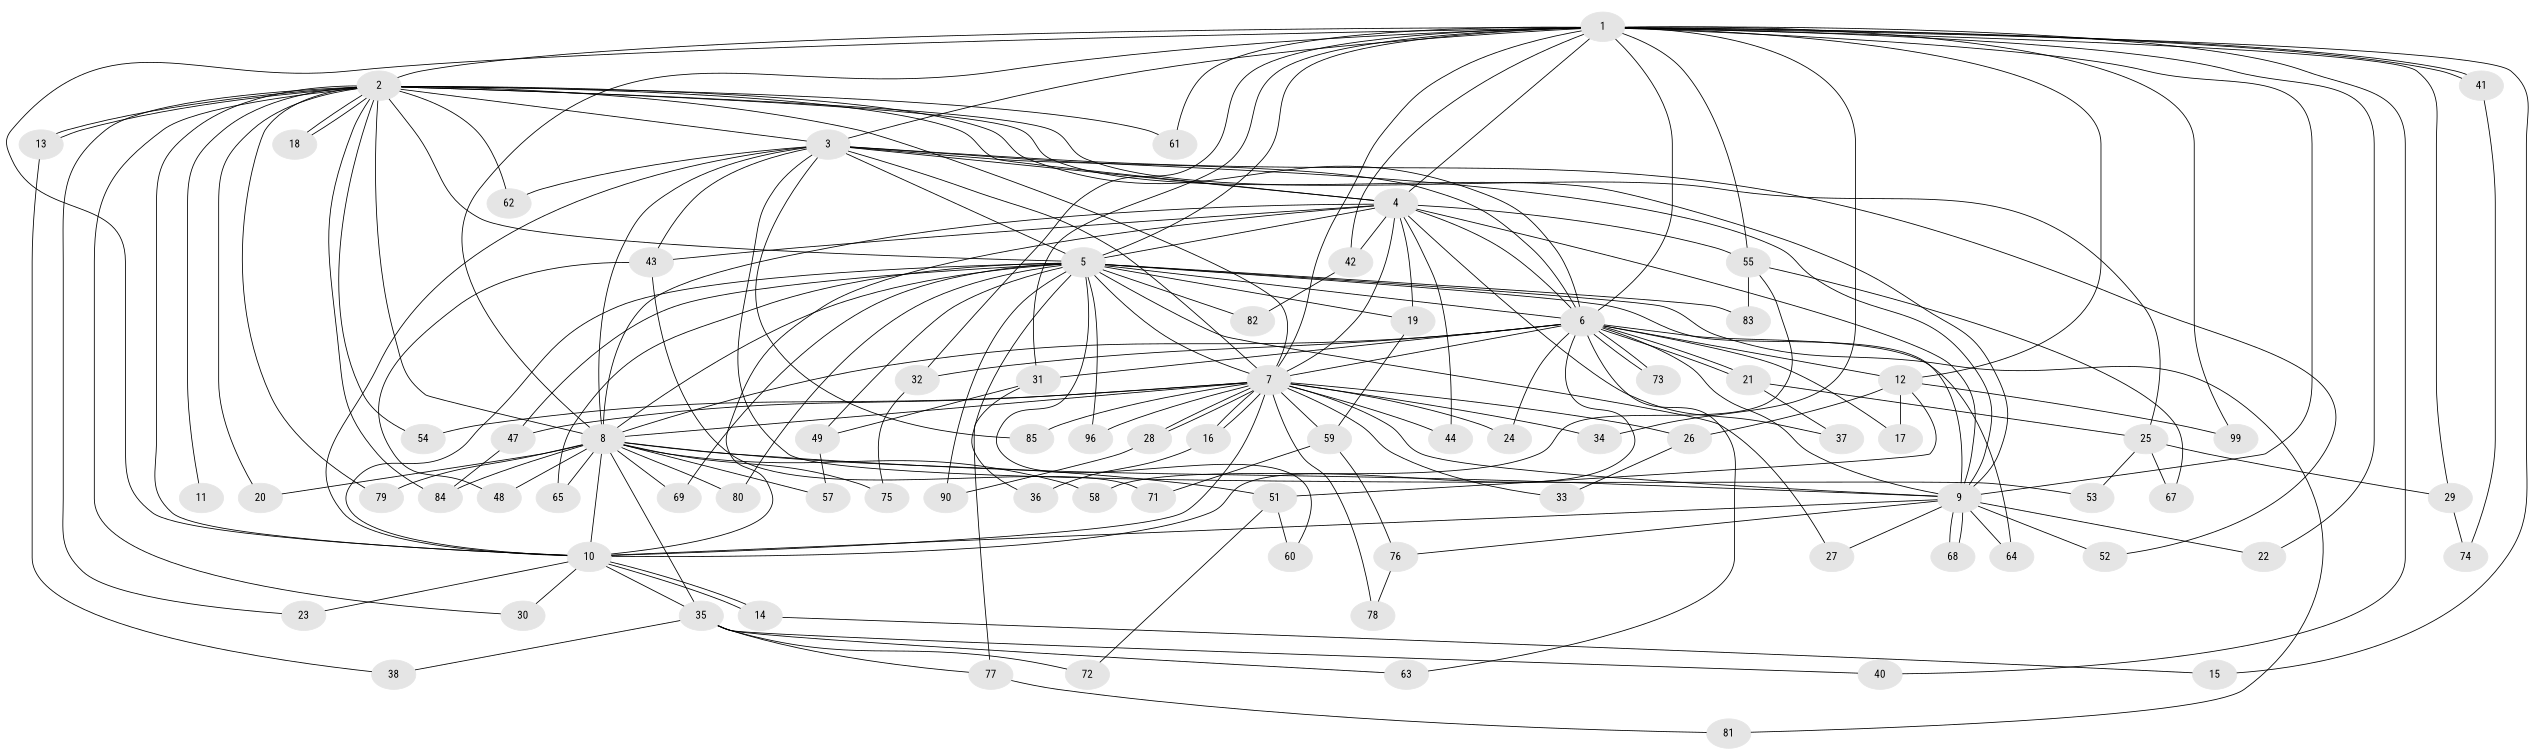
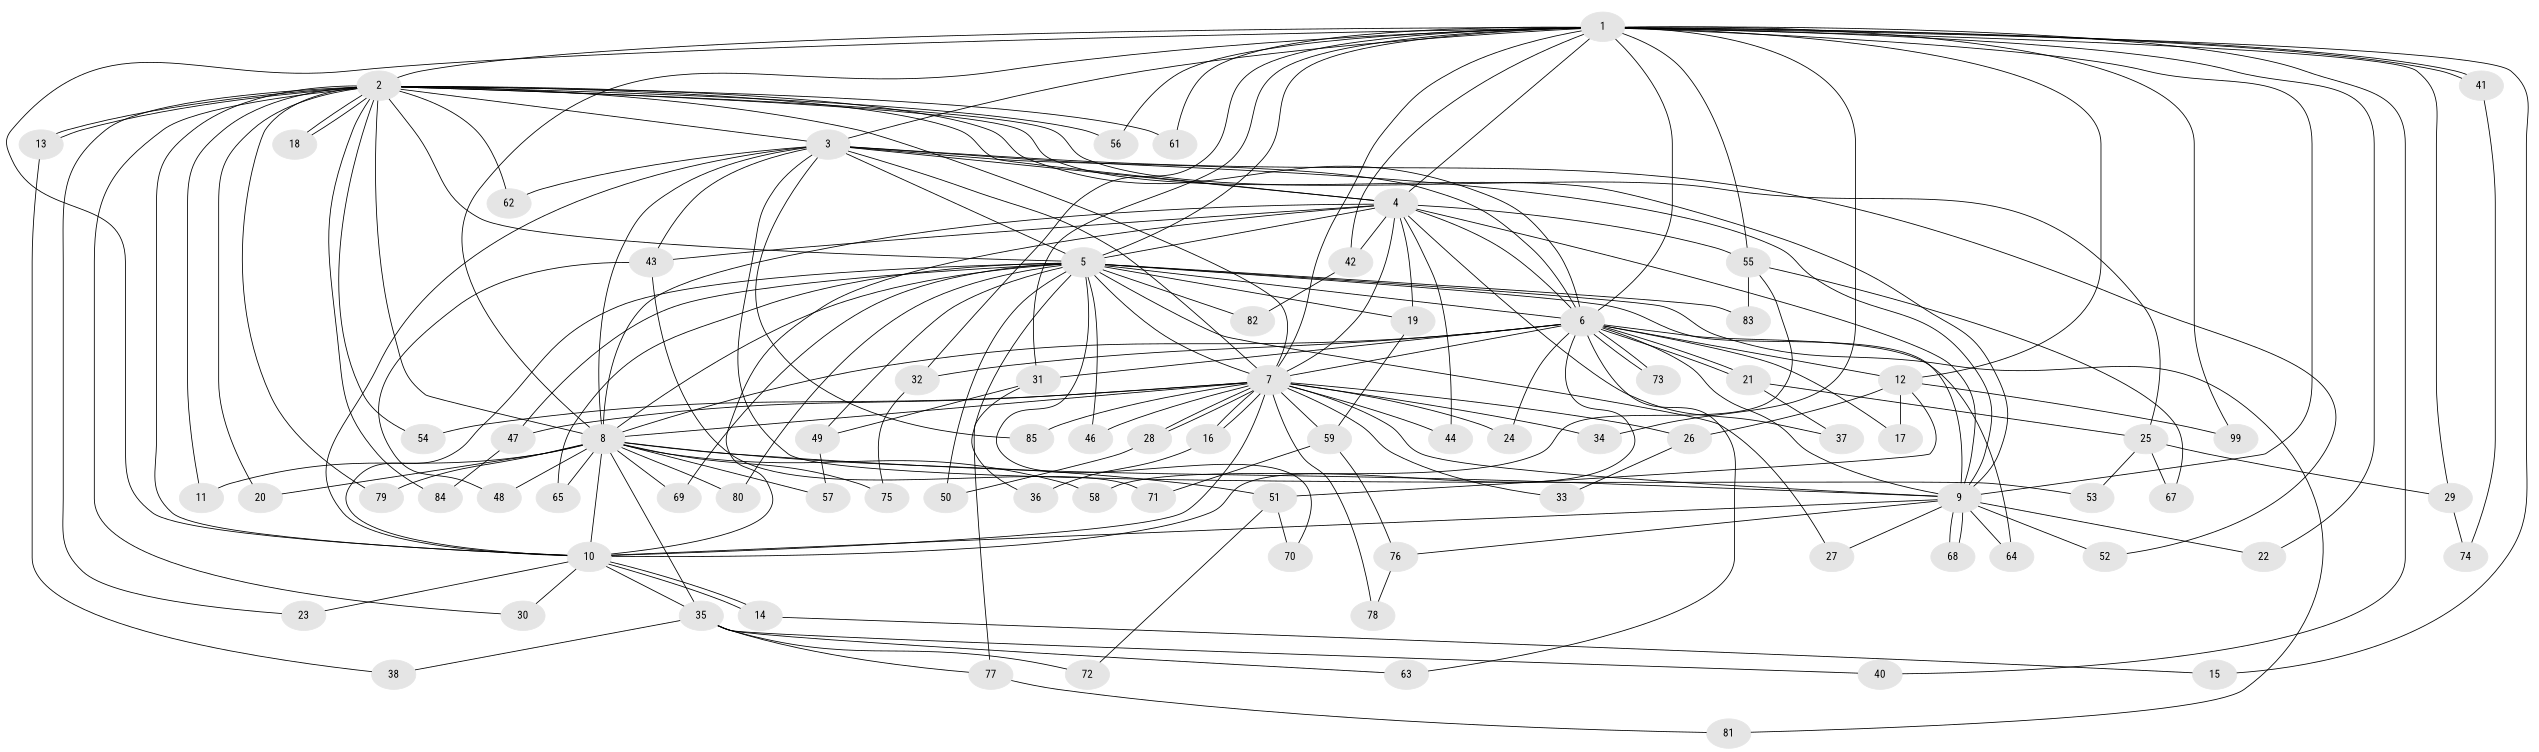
node "56": added
node "96": label "96" -> "46"
edge "8" -- "84": now "8" -- "11"
node "90": label "90" -> "50"
node "60": label "60" -> "70"
